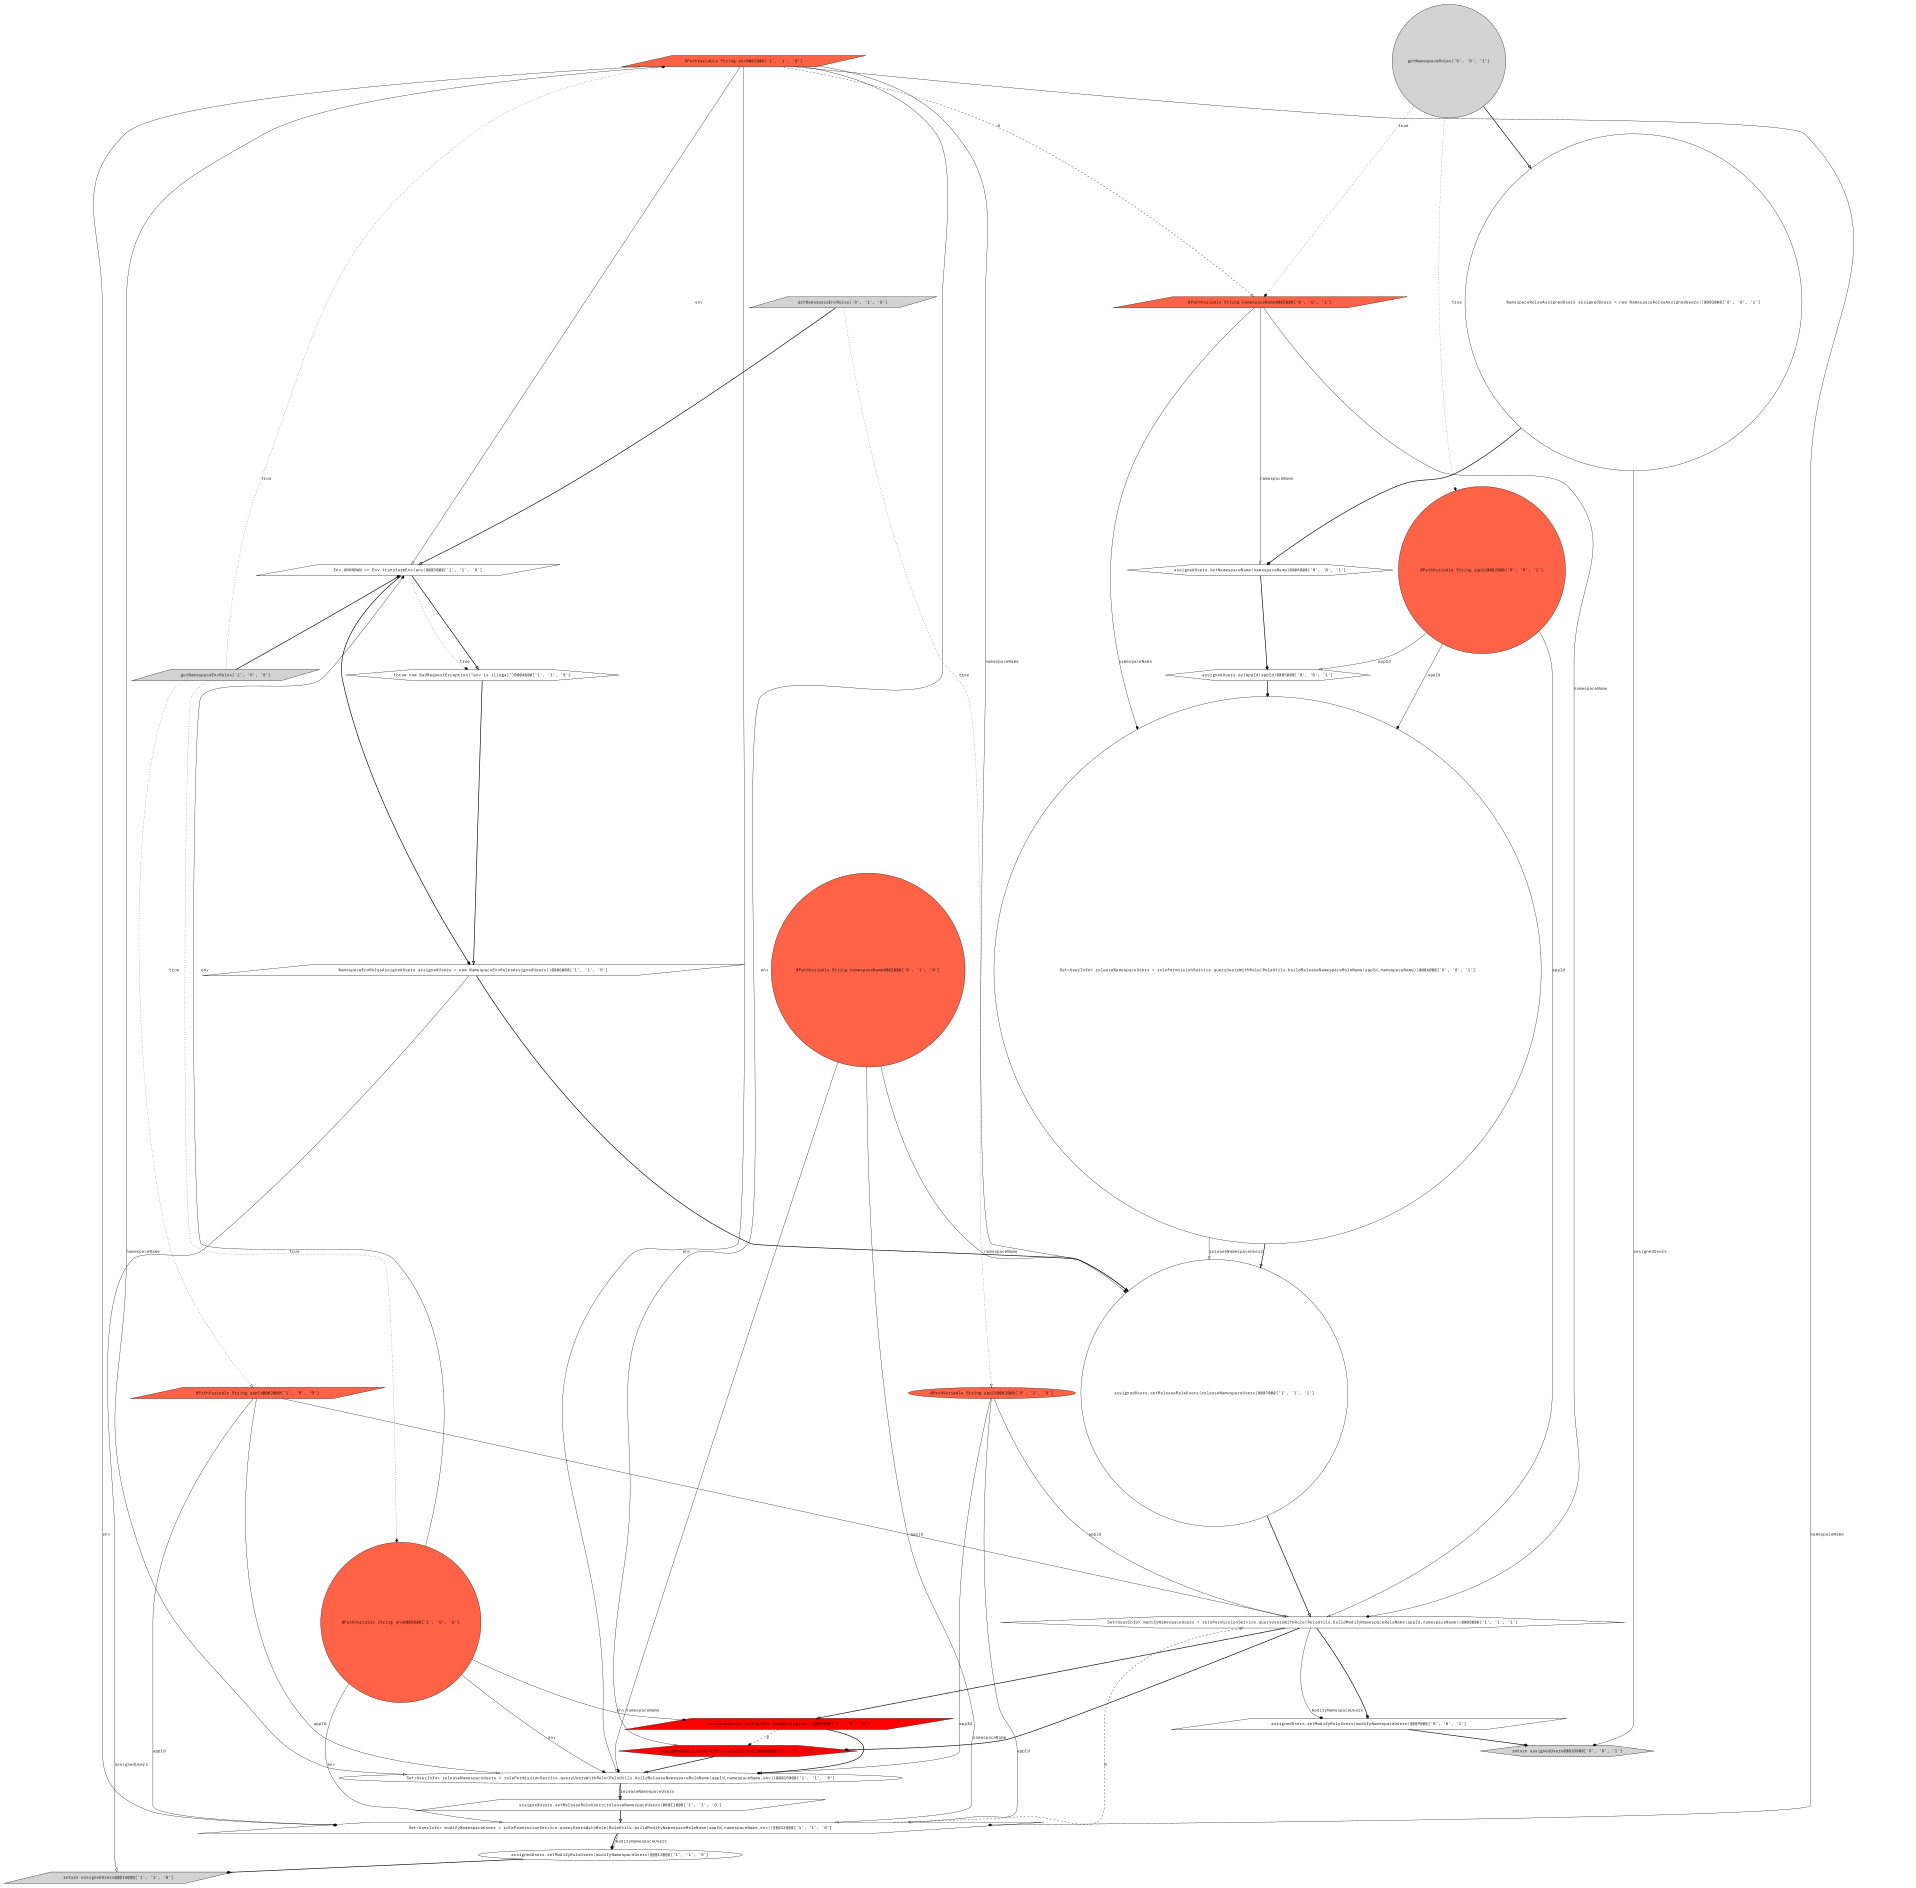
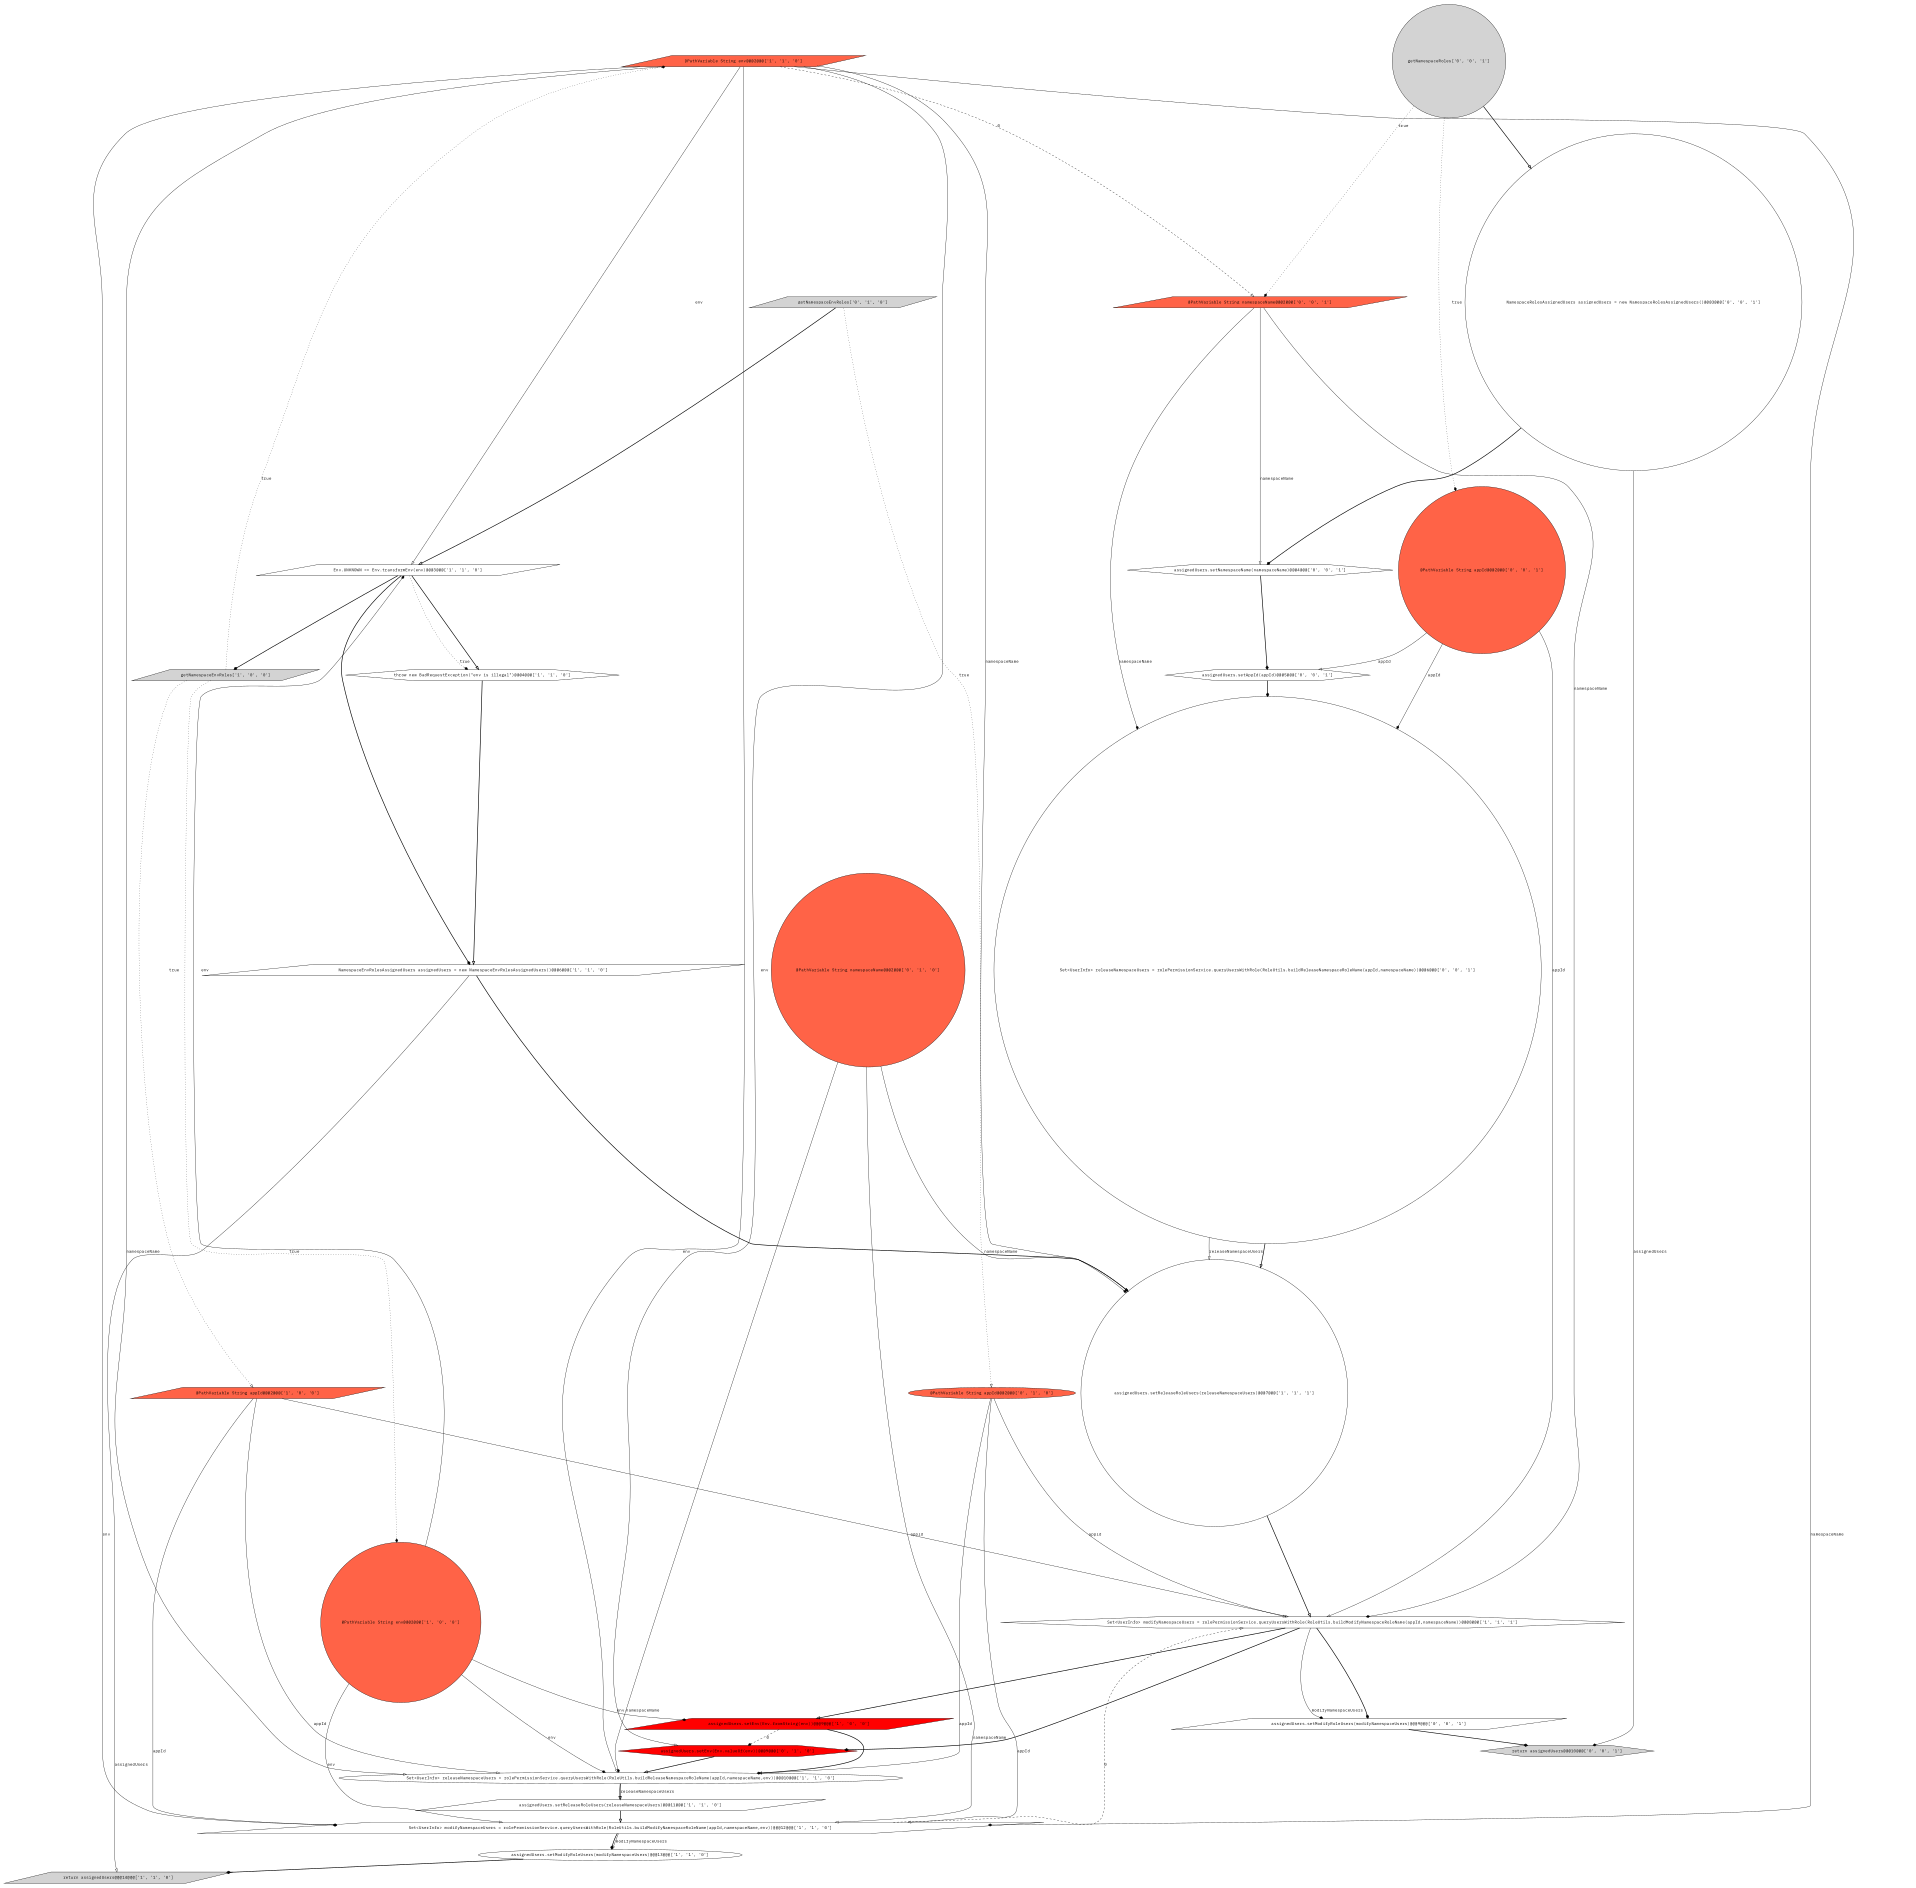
edge "getNamespaceEnvRoles['1', '0', '0']" -> "Env.UNKNOWN == Env.transformEnv(env)@@@3@@@['1', '1', '0']": reversed
